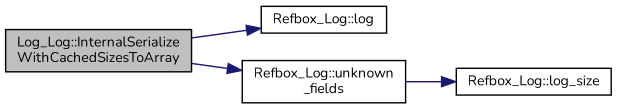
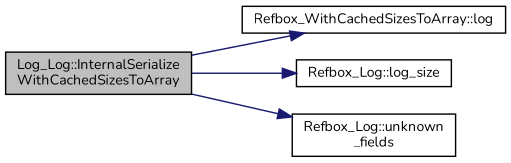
node "Refbox_Log::log": label "Refbox_Log::log" -> "Refbox_WithCachedSizesToArray::log"
edge "Refbox_Log::unknown _fields" -> "Refbox_Log::log_size": now "Log_Log::InternalSerialize WithCachedSizesToArray" -> "Refbox_Log::log_size"
